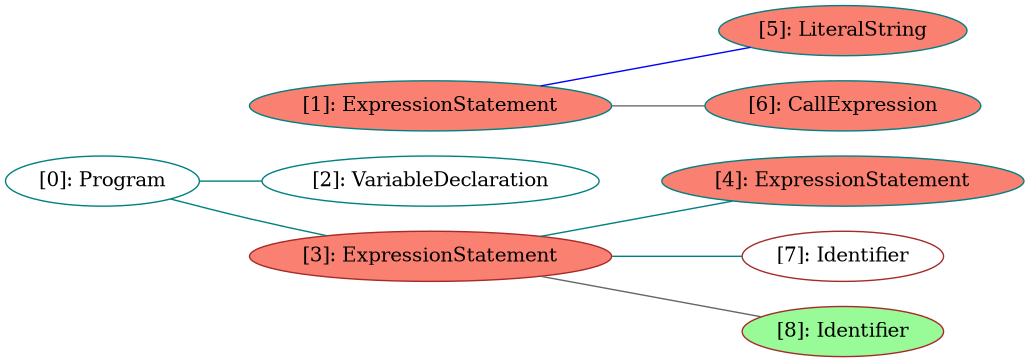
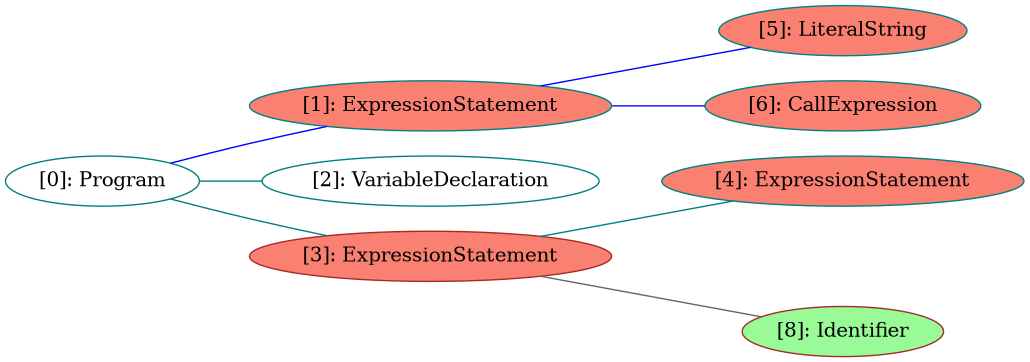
edge "[1]: ExpressionStatement" -- "[6]: CallExpression": color gray40 -> blue
edge "[1]: ExpressionStatement" -- "[0]: Program": added
node "[7]: Identifier": removed
